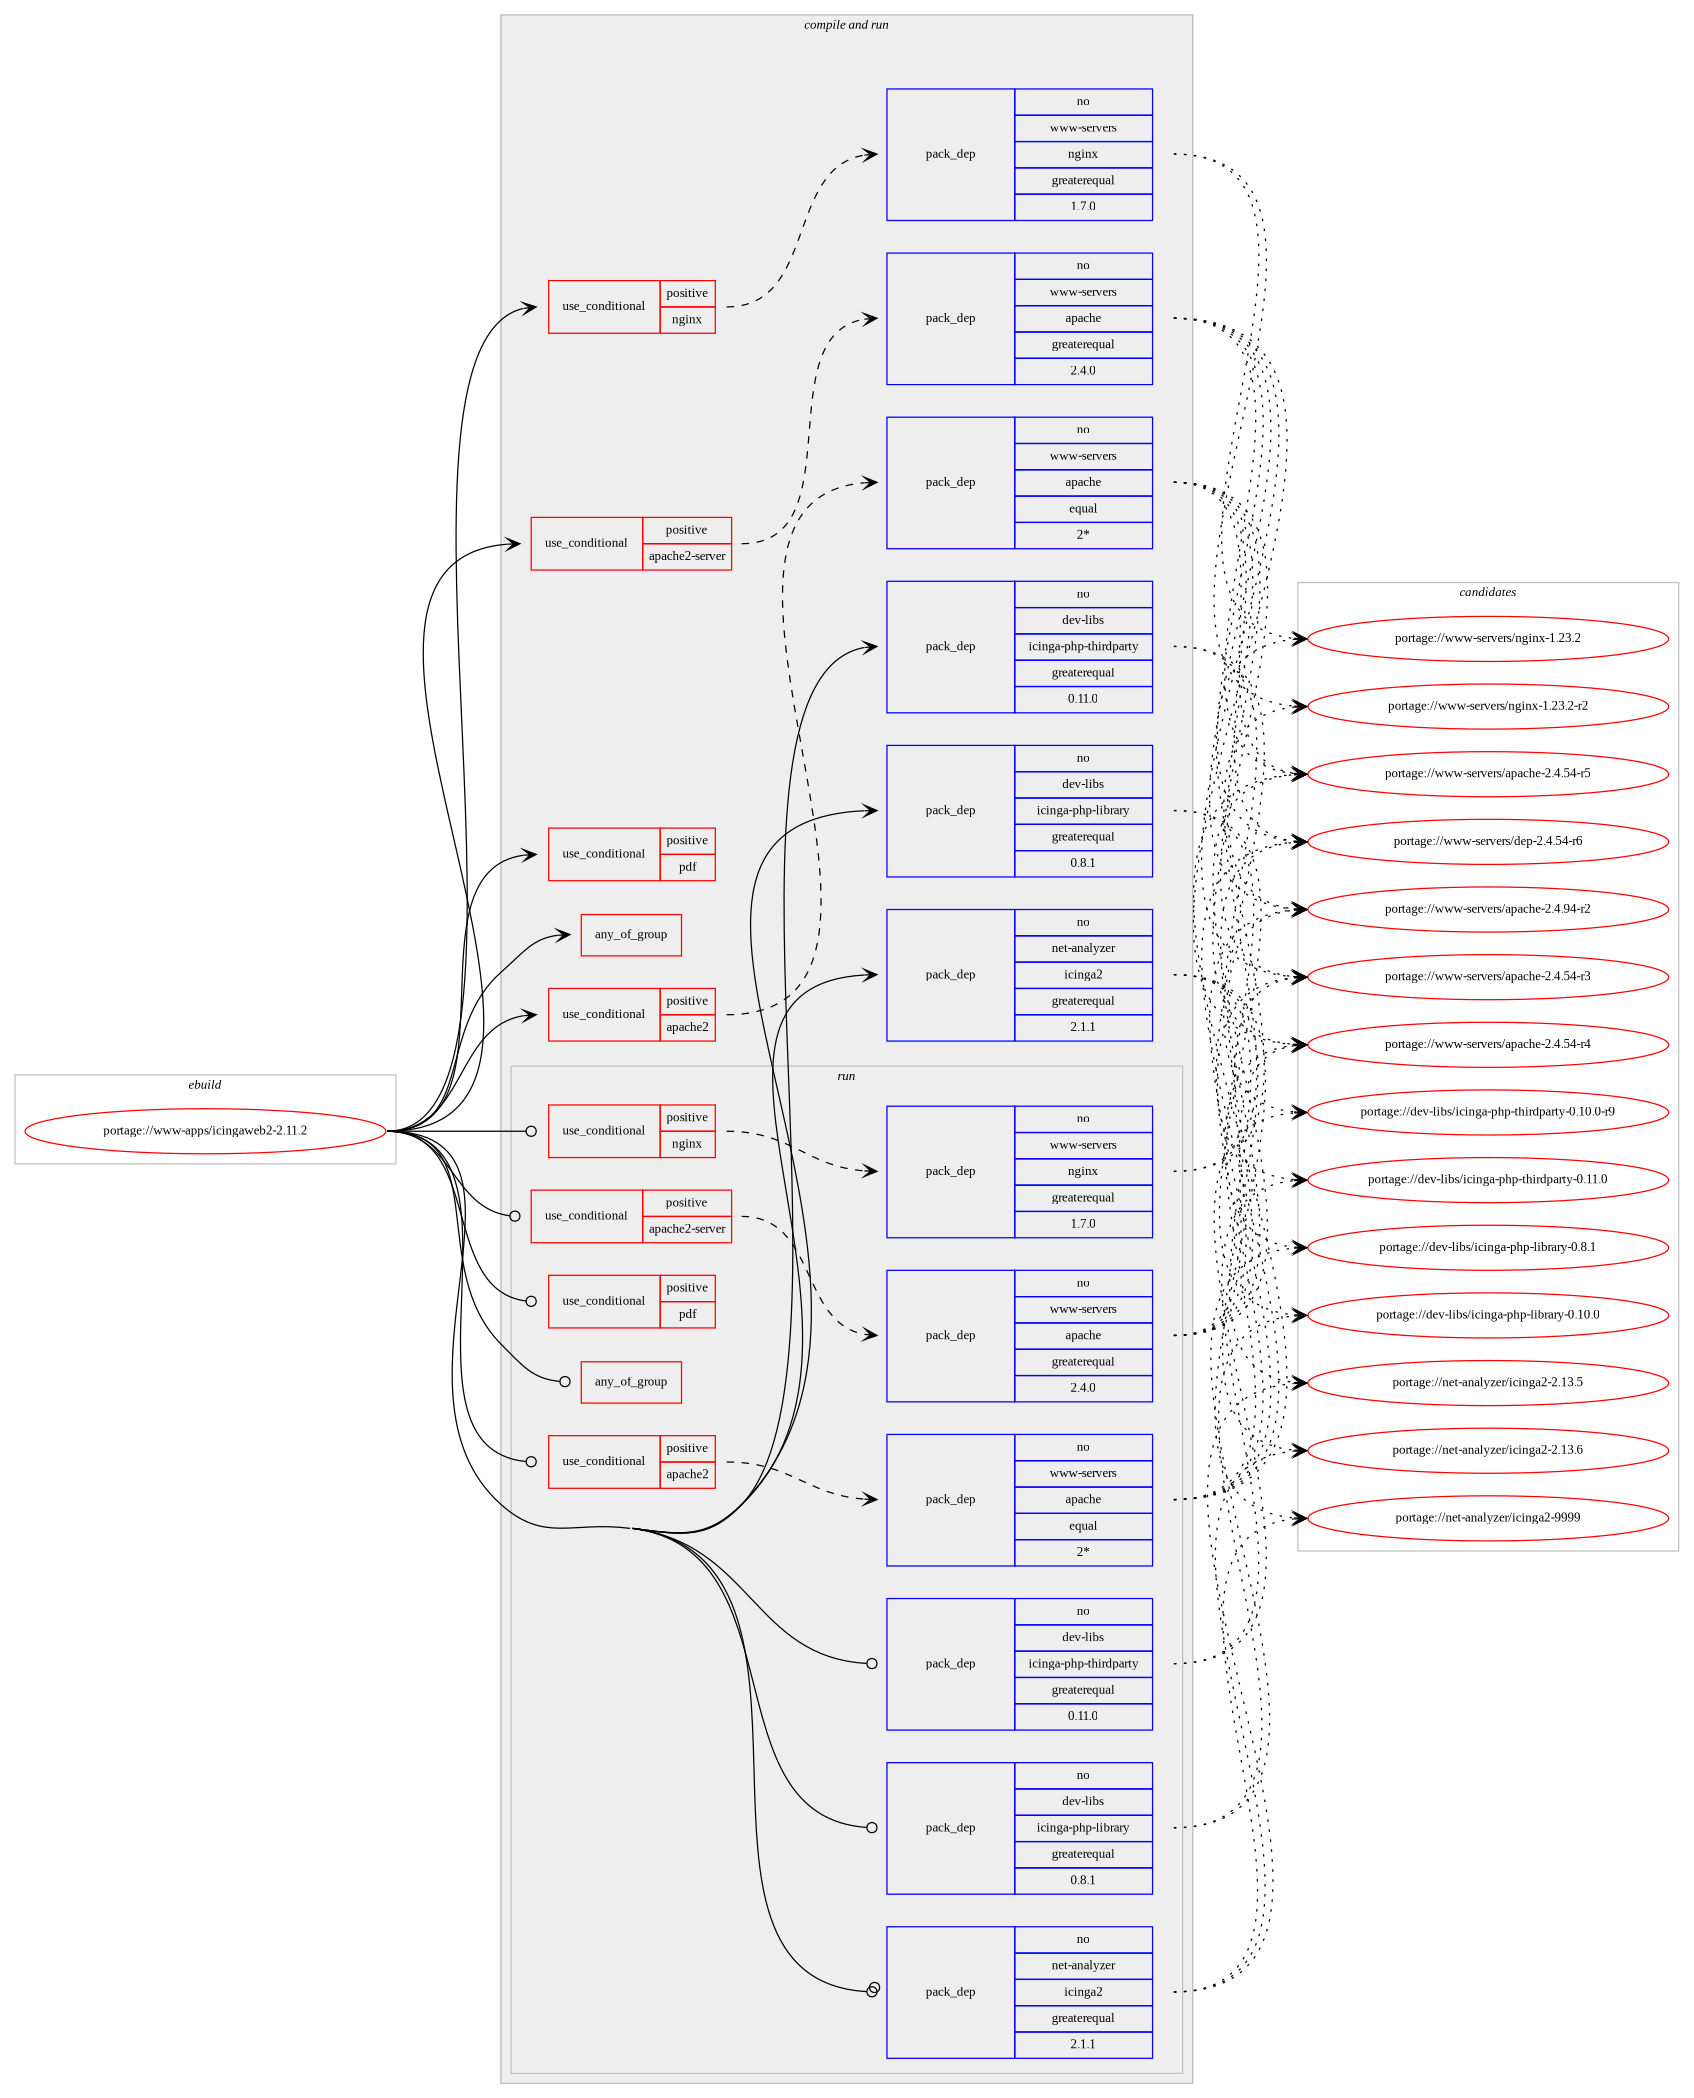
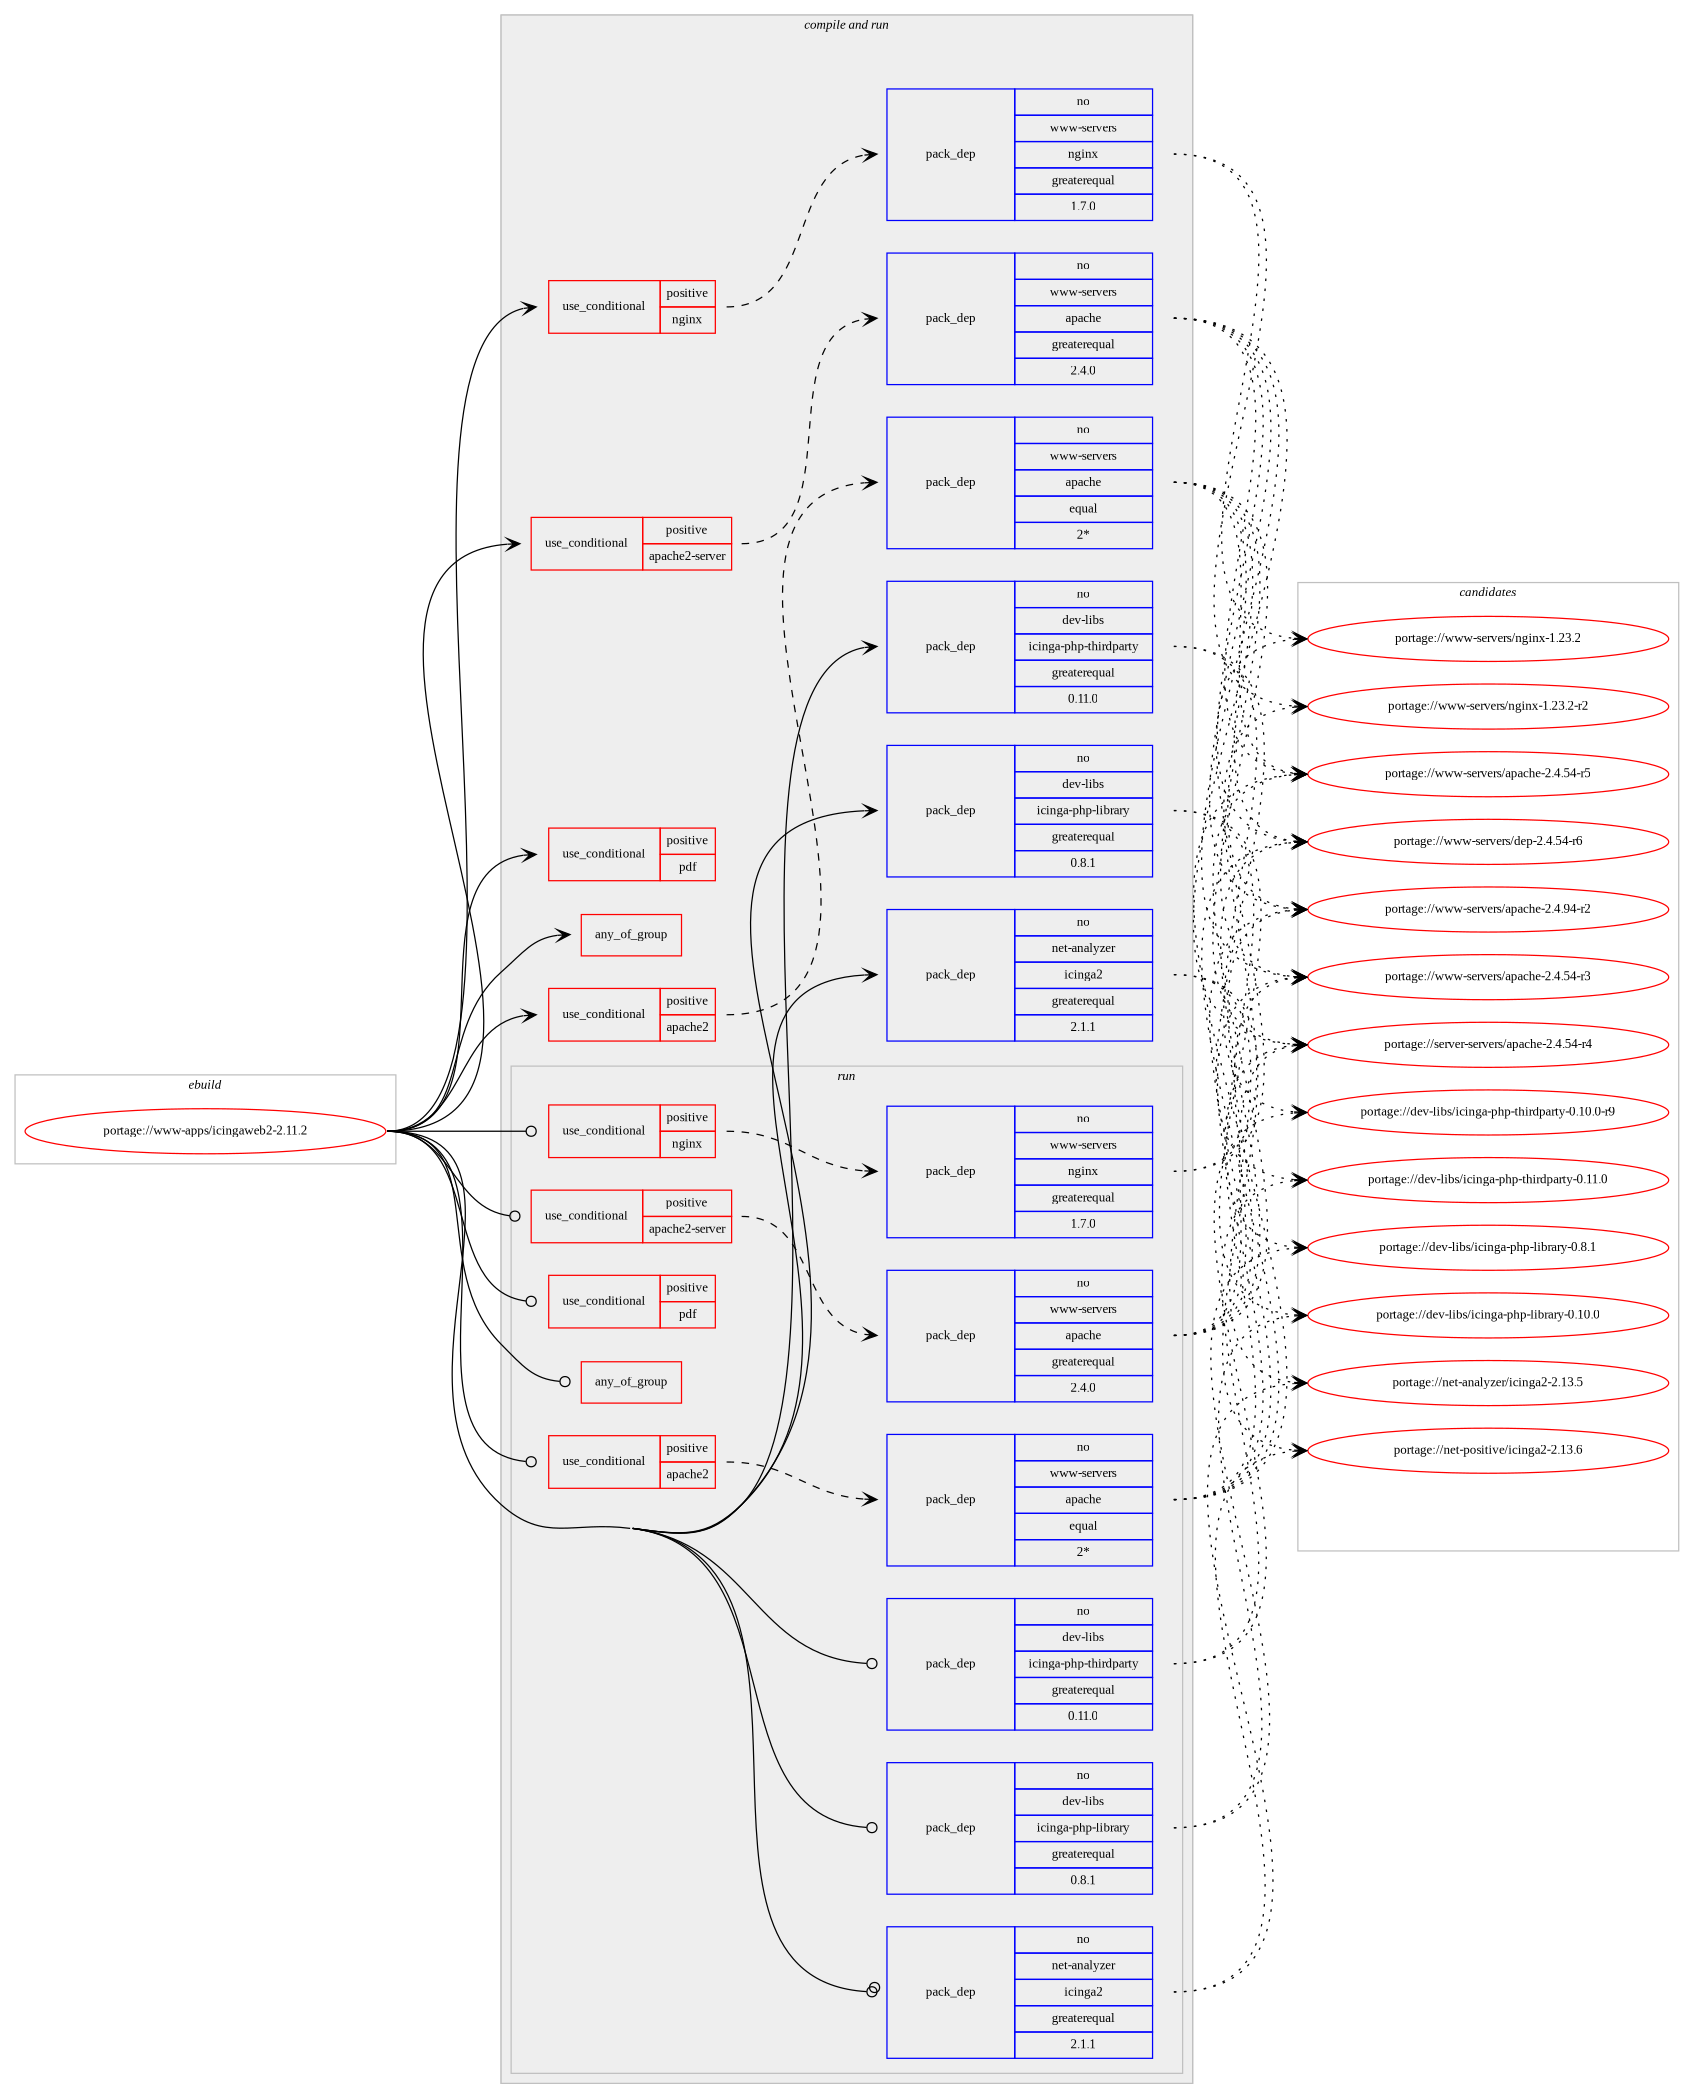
node "portage://www-servers/apache-2.4.54-r4": label "portage://www-servers/apache-2.4.54-r4" -> "portage://server-servers/apache-2.4.54-r4"
node "portage://net-analyzer/icinga2-2.13.6": label "portage://net-analyzer/icinga2-2.13.6" -> "portage://net-positive/icinga2-2.13.6"
node "portage://net-analyzer/icinga2-9999": removed
